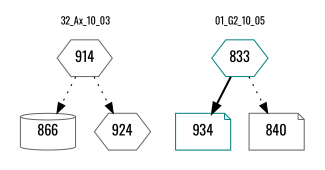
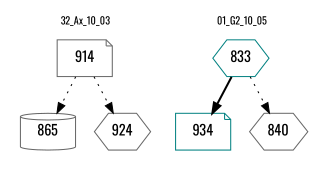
node "914": shape hexagon -> note
node "866": label "866" -> "865"
node "840": shape note -> hexagon
